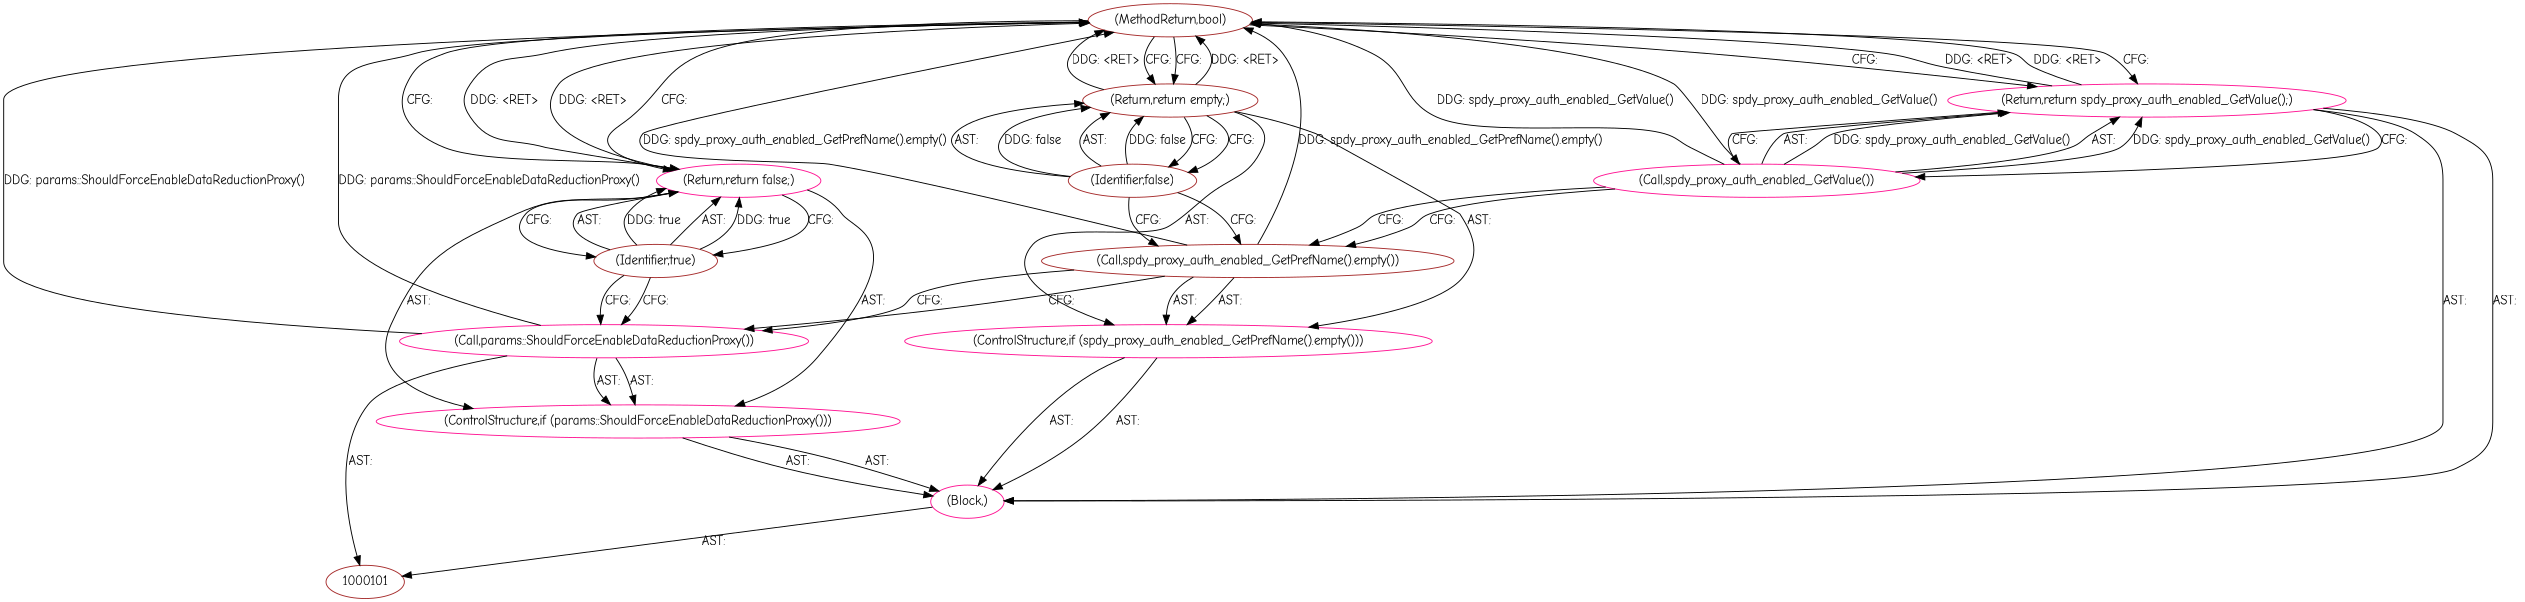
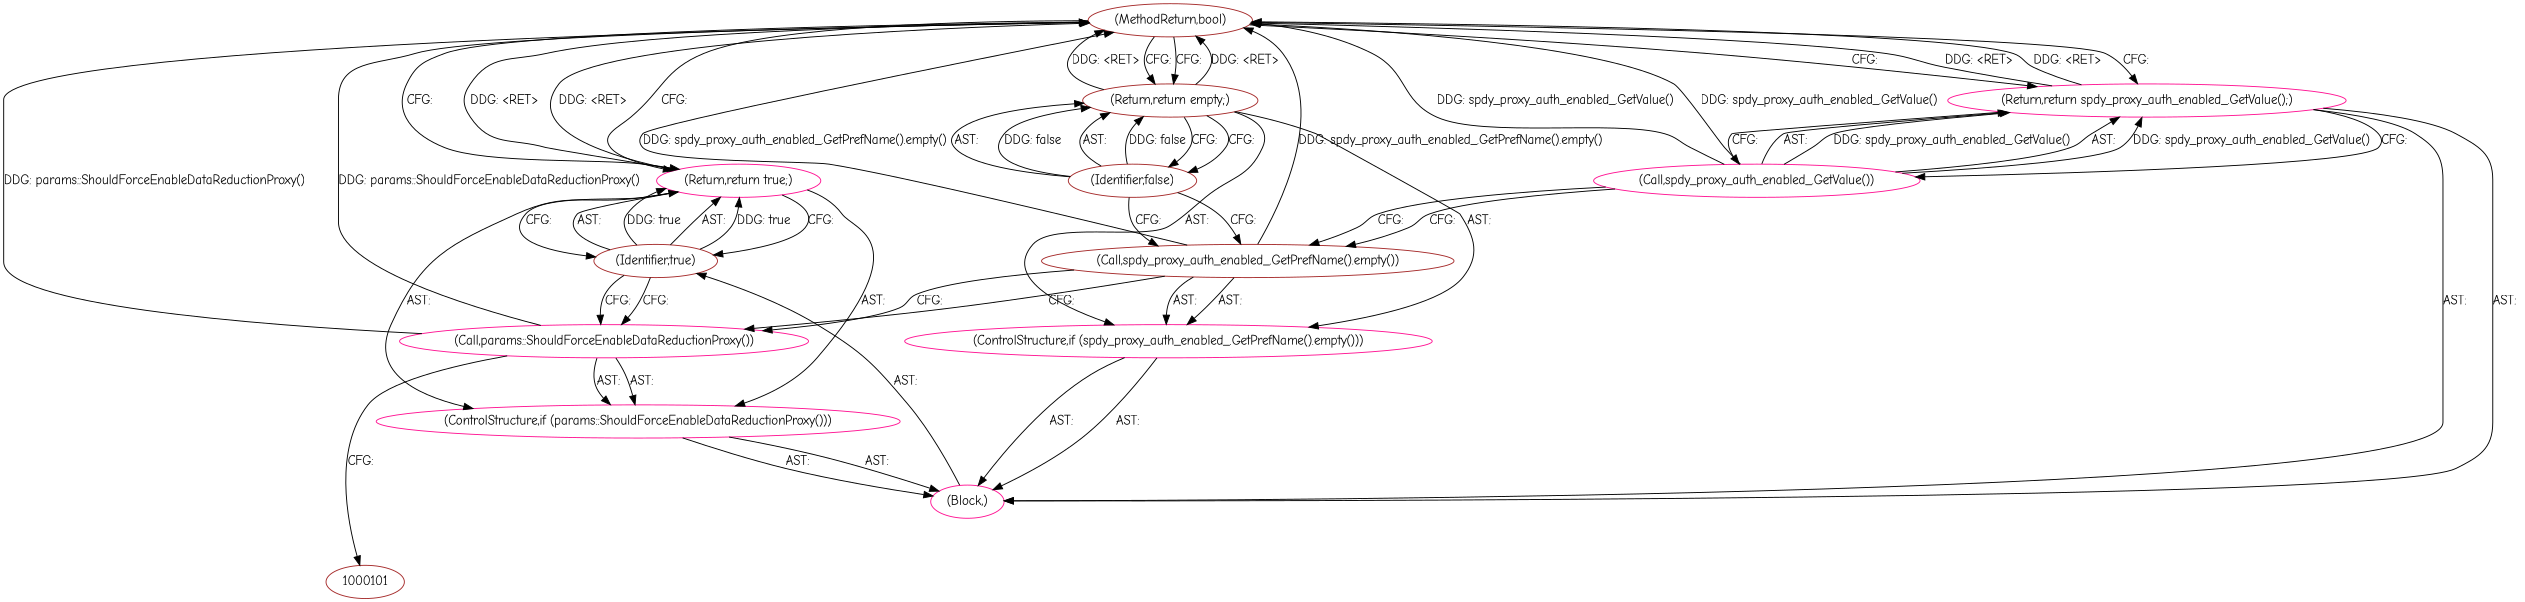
node "(Return,return false;)": label "(Return,return false;)" -> "(Return,return true;)"
edge "(Call,params::ShouldForceEnableDataReductionProxy())" -> "1000101": label "AST: " -> "CFG: "
edge "(Block,)" -> "1000101": now "(Block,)" -> "(Identifier,true)"
